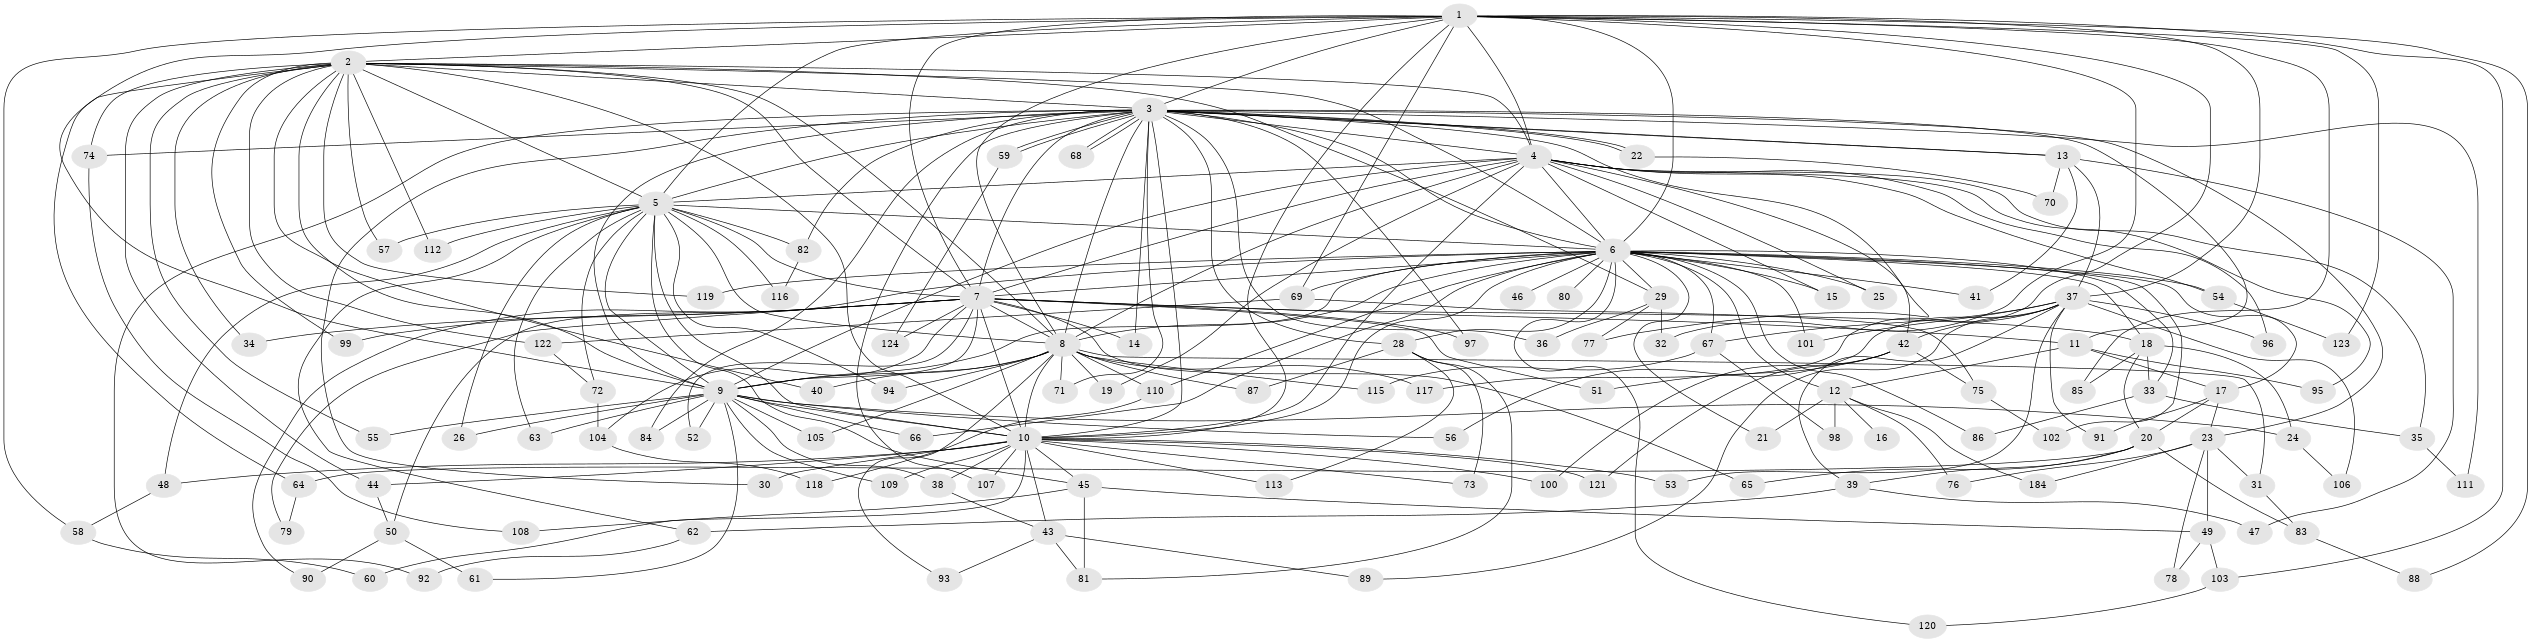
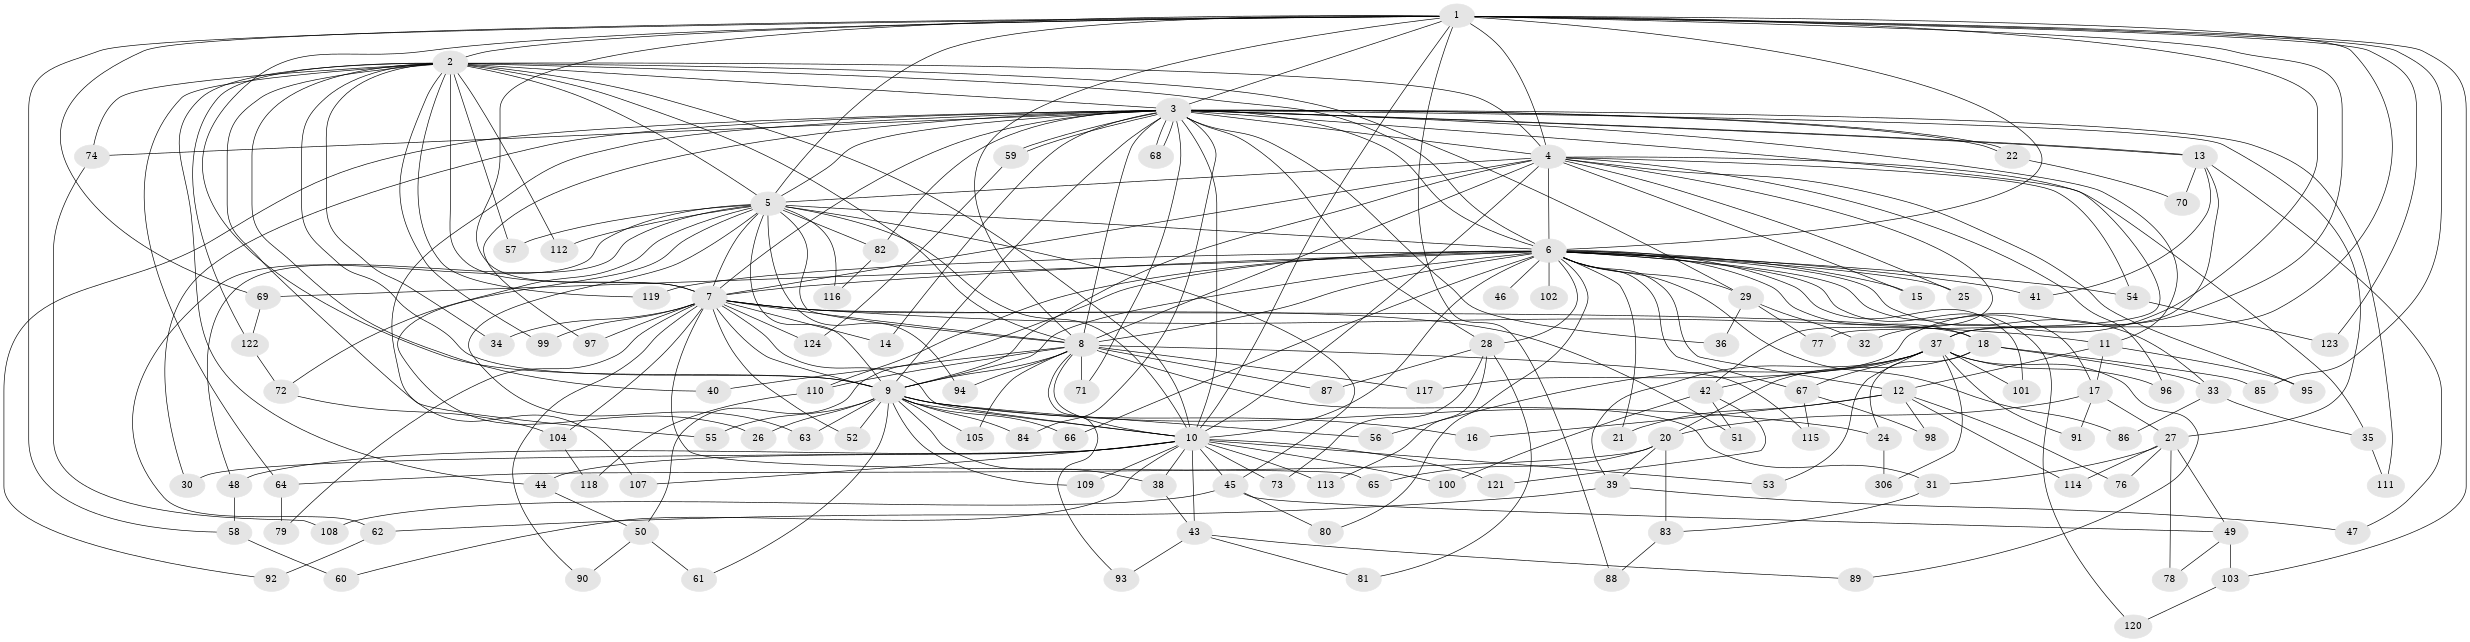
node "19": removed
node "75": removed
edge "9" -- "16": added
node "23": label "23" -> "27"
node "184": label "184" -> "114"
node "106": label "106" -> "306"
edge "45" -- "81": now "45" -- "80"
